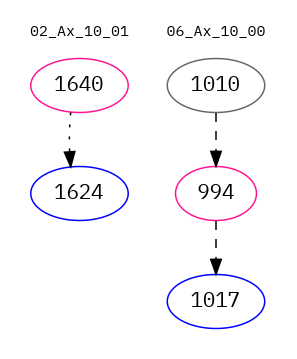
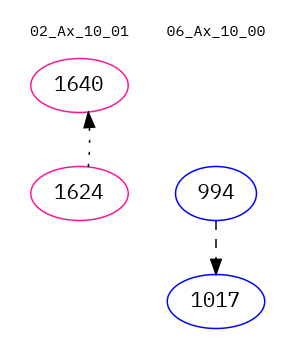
node "1010": removed
edge "1640" -> "1624": reversed
node "1624": color blue -> deeppink
node "994": color deeppink -> blue
